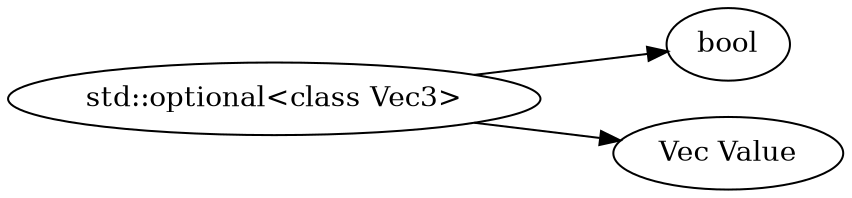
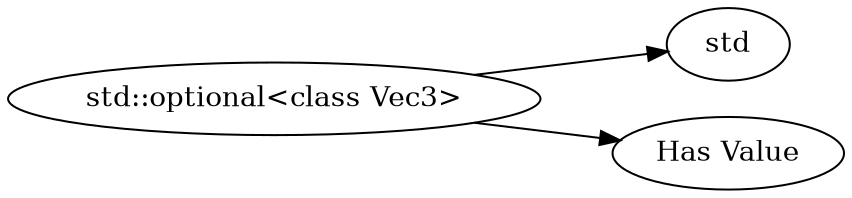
node "bool": label "bool" -> "std"
node "Vec Value": label "Vec Value" -> "Has Value"
